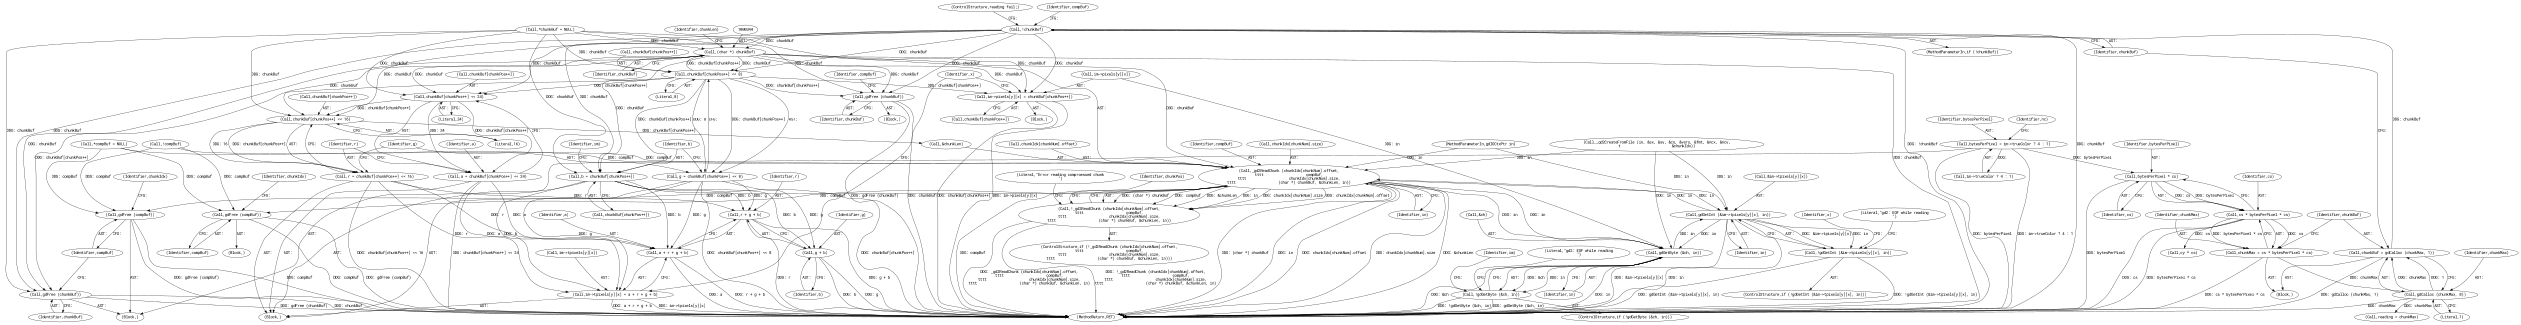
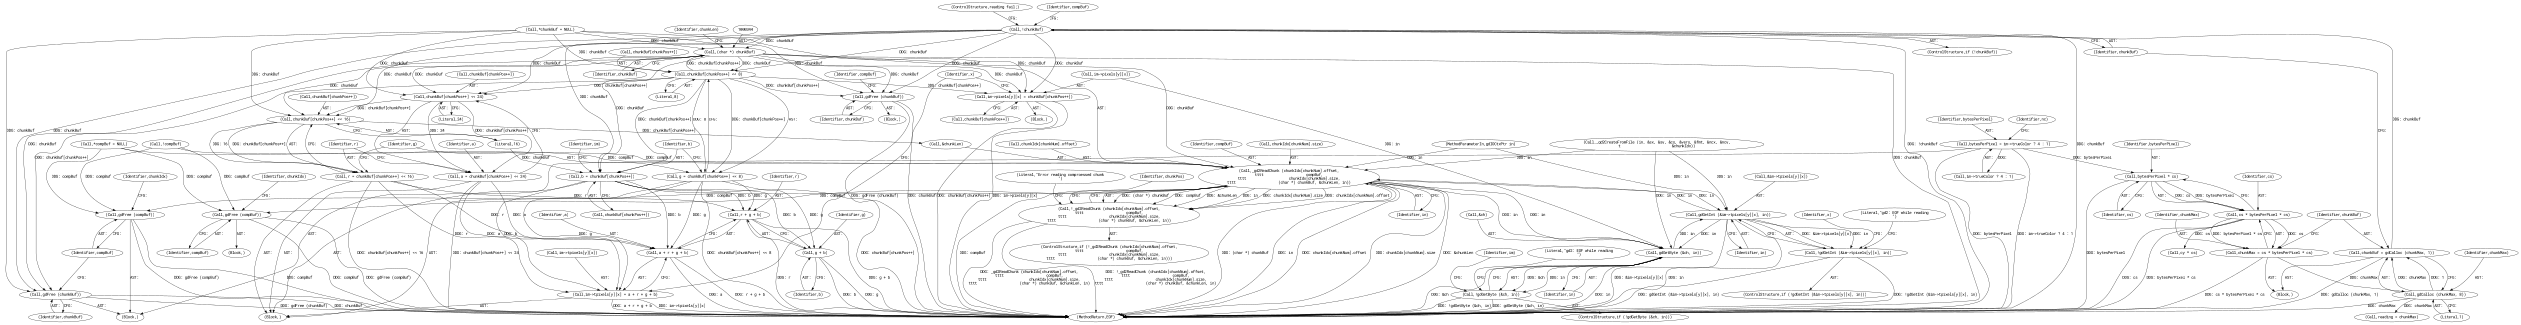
node "(MethodParameterIn,if (!chunkBuf))": label "(MethodParameterIn,if (!chunkBuf))" -> "(ControlStructure,if (!chunkBuf))"
edge "(Call,*chunkBuf = NULL)" -> "(Call,b = chunkBuf[chunkPos++])": now "(Literal,16)" -> "(Call,b = chunkBuf[chunkPos++])"
node "(MethodReturn,RET)": label "(MethodReturn,RET)" -> "(MethodReturn,EOF)"
